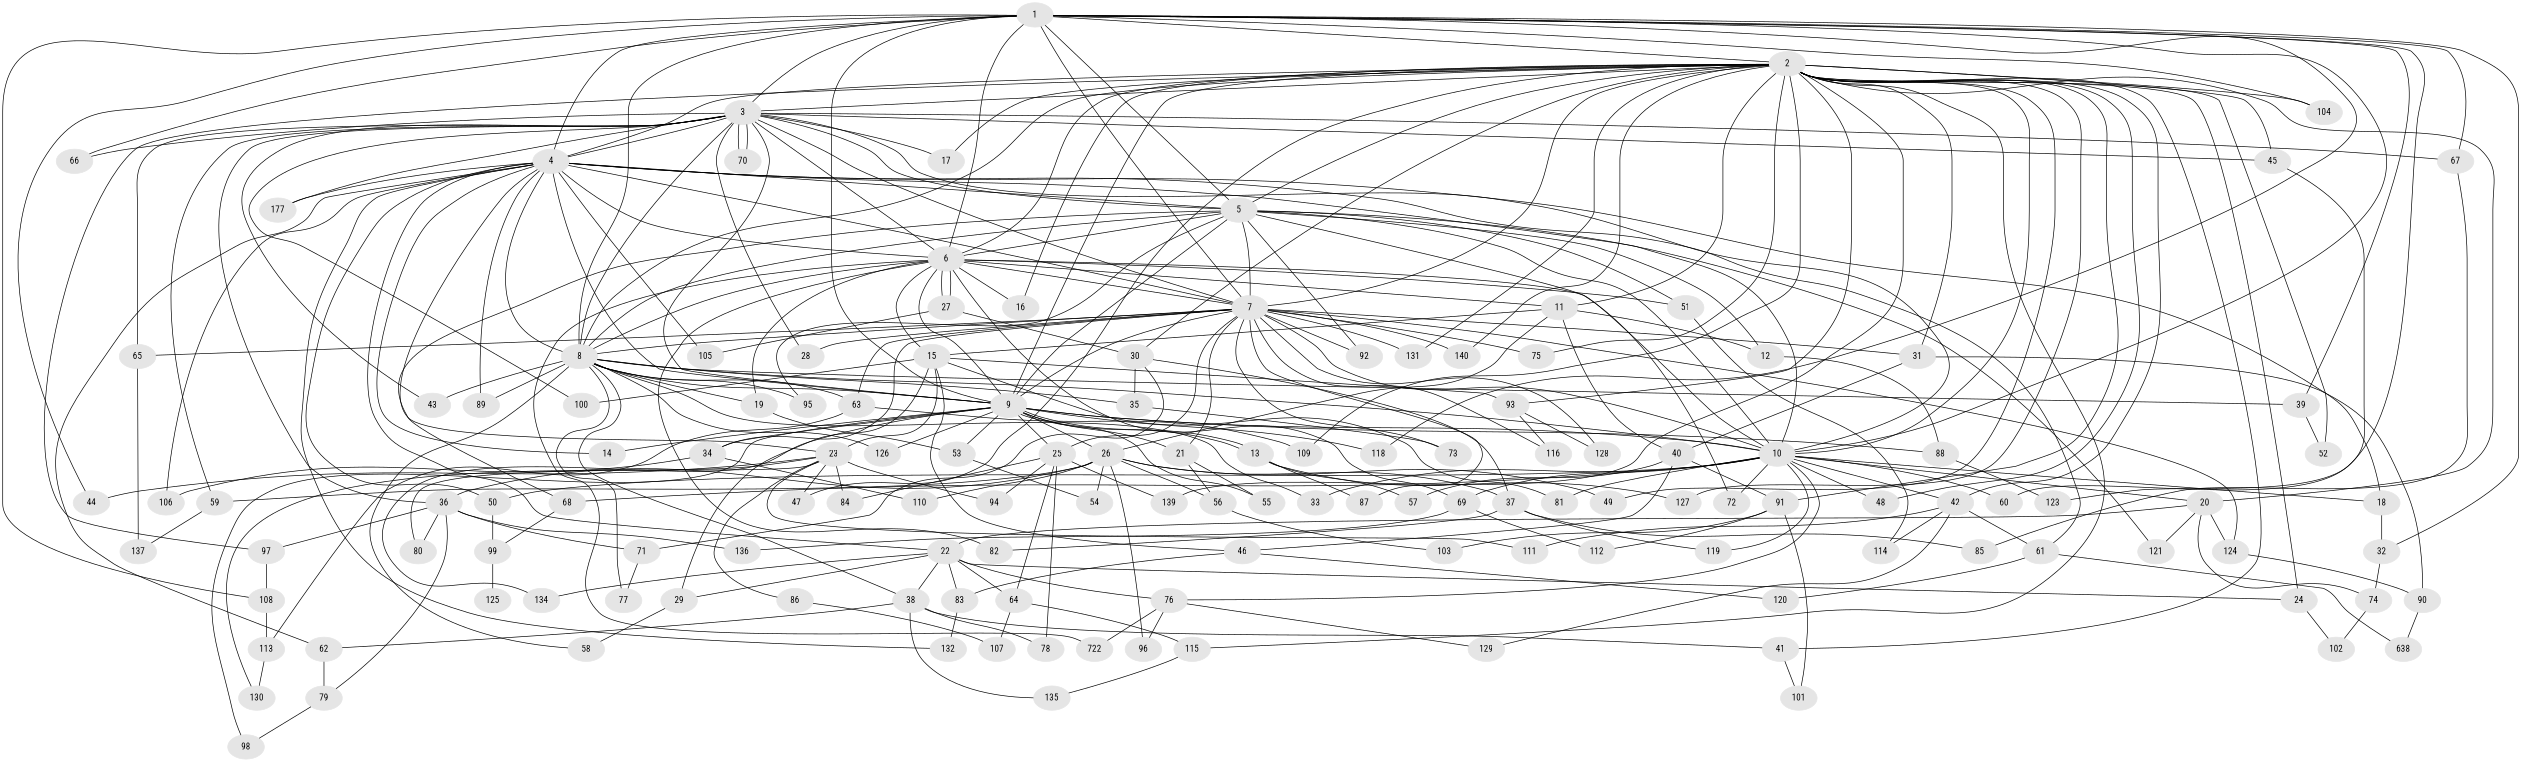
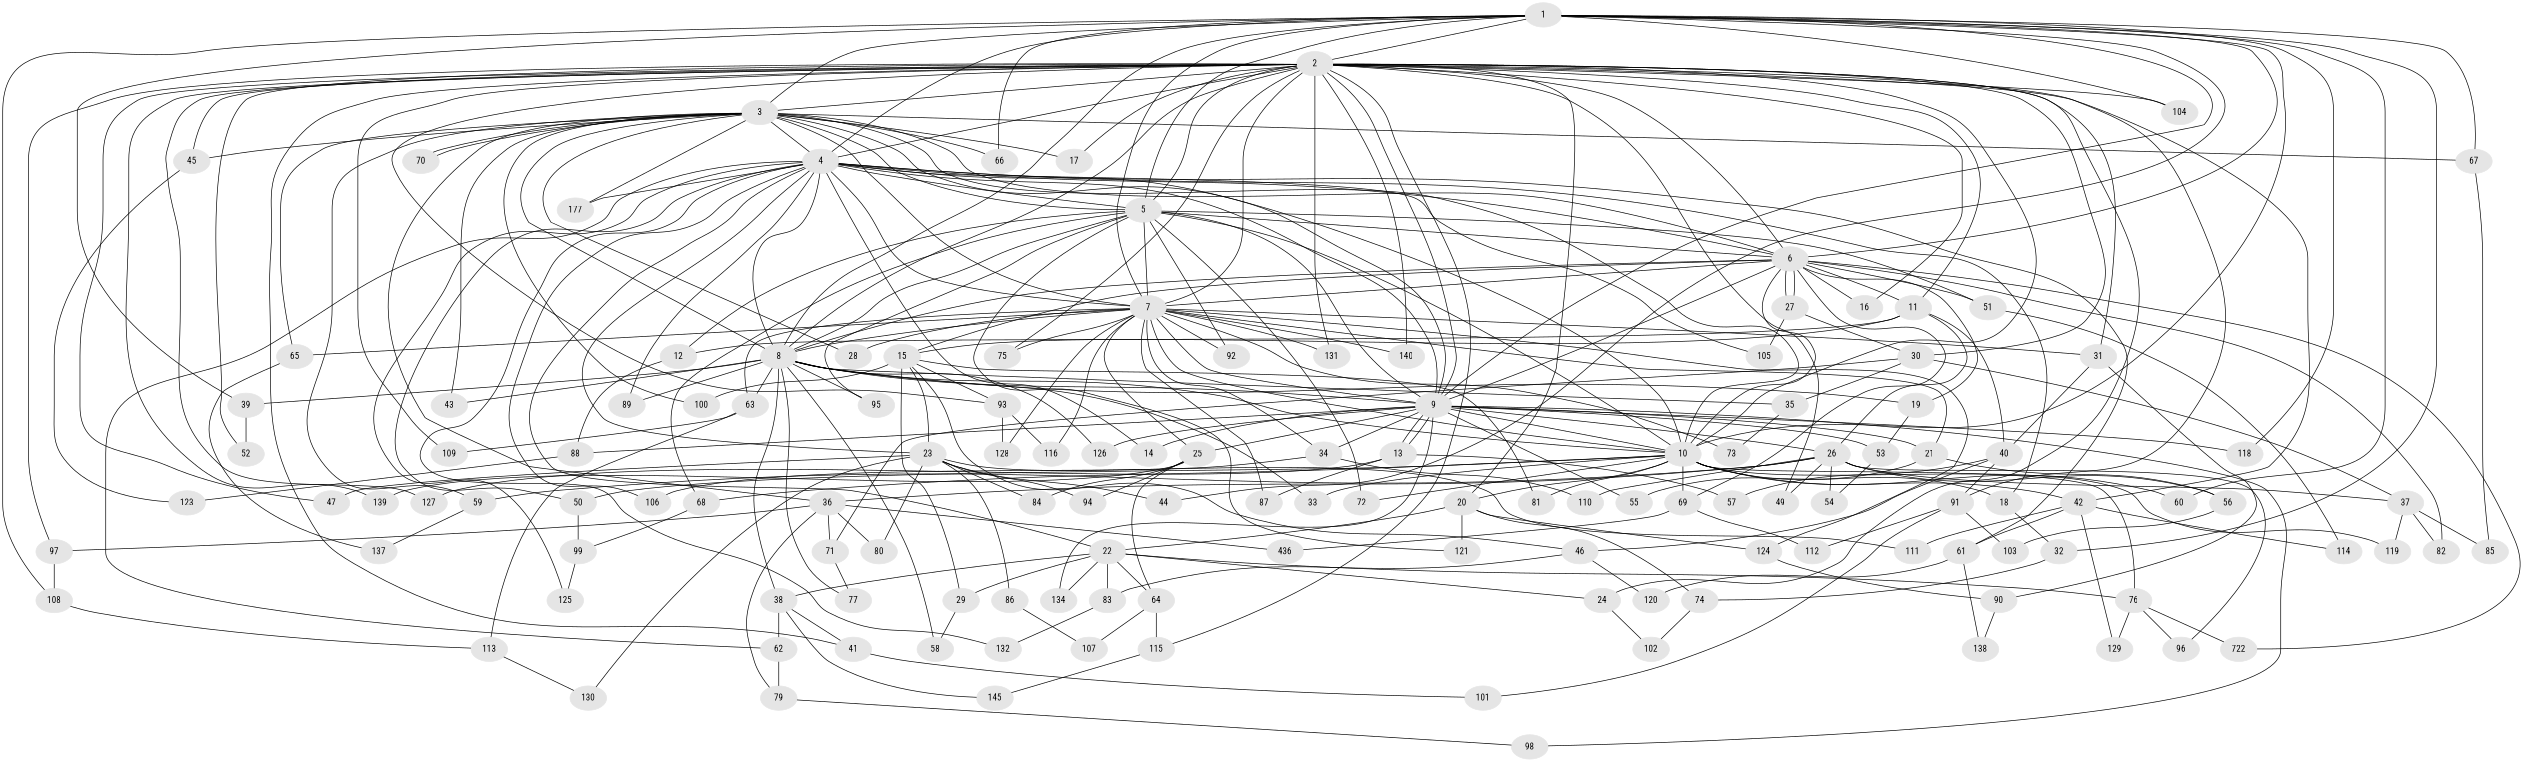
edge "4" -- "125": added
node "48": removed
node "136": label "136" -> "436"
node "78": removed
node "638": label "638" -> "138"
node "135": label "135" -> "145"
